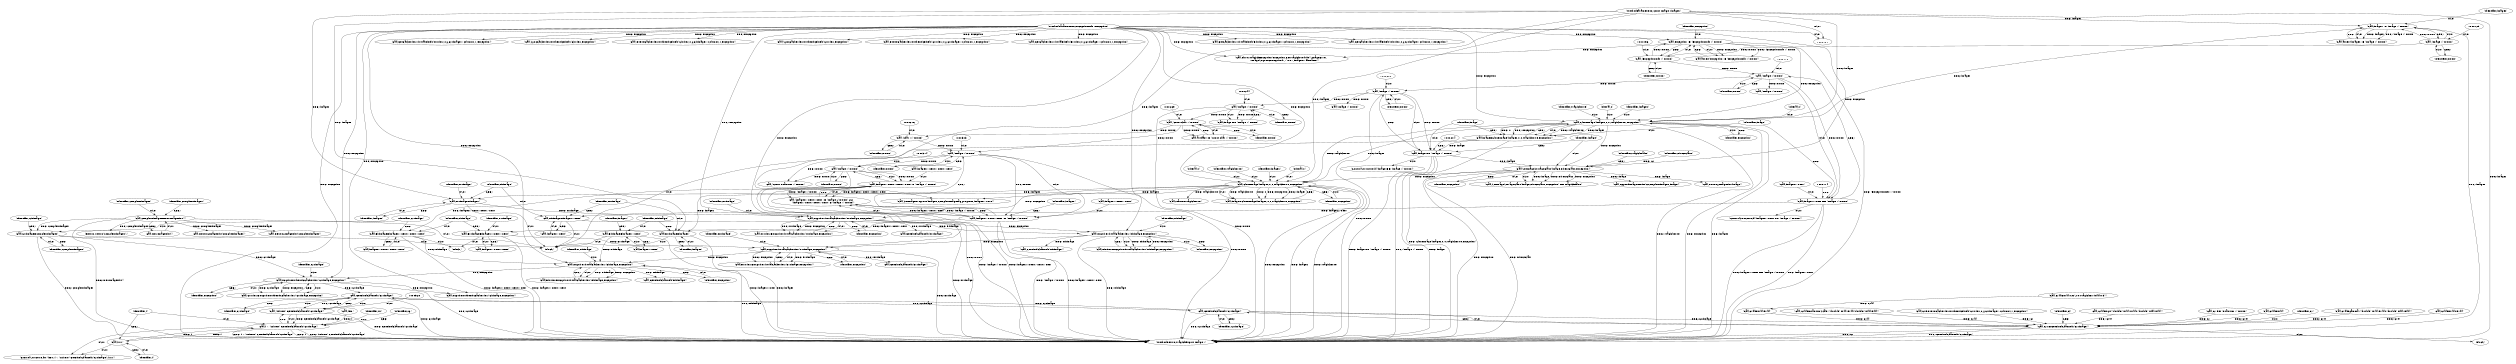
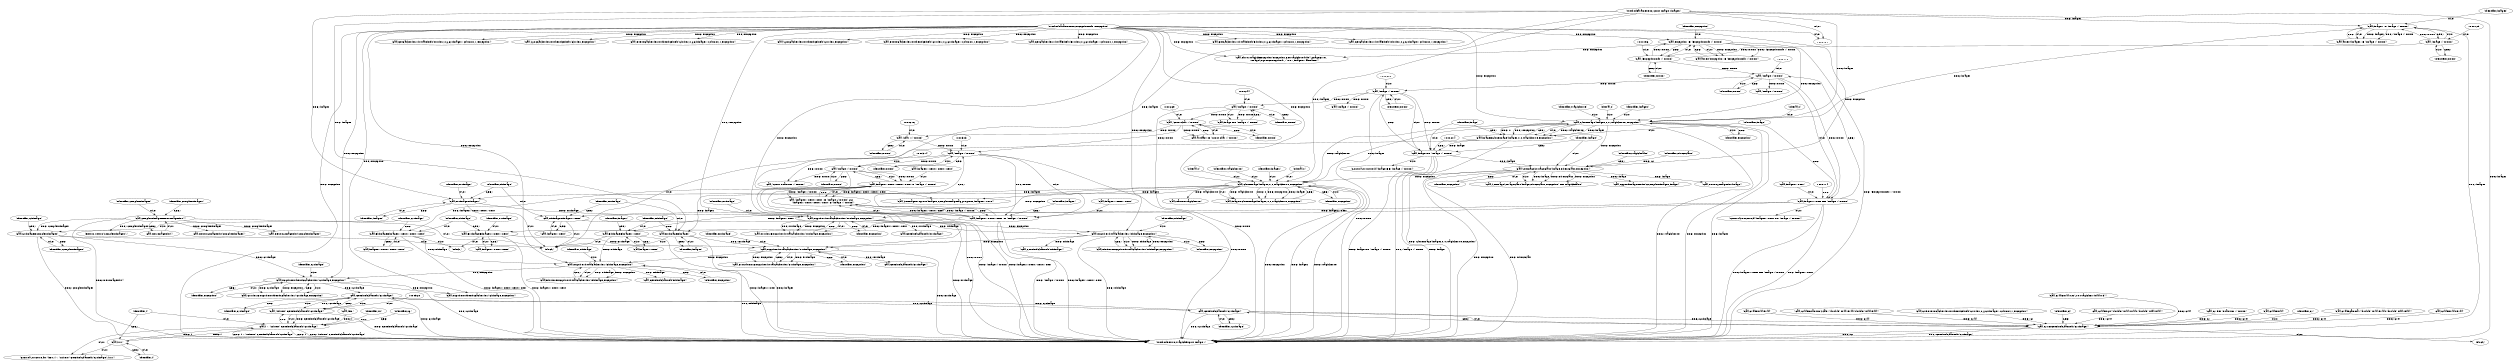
edge "(Call,images->next == (Image *) NULL)" -> "(Call,Bi_image=images->next)": added, label "DDG: images->next"
edge "(Call,Ai_image=images->next)" -> "(Call,AcquireVirtualCacheView(Ai_image,exception))": label "DDG: Bi_image" -> "DDG: Ai_image"
edge "(Call,Br_image=images)" -> "(Call,AcquireVirtualCacheView(Br_image,exception))": added, label "DDG: Br_image"
node "(Call,Br_view=AcquireVirtualCacheView(Br_image,exception))": label "(Call,Br_view=AcquireVirtualCacheView(Br_image,exception))" -> "(Call,Br_columns=AcquireVirtualCacheView(Br_image,exception))"
edge "(Call,Cr[i]=Ar[i]*cos(2.0*MagickPI*(Ai[i]-0.5)))" -> "(Call,Cr[i]=Ar[i]-Br[i])": now "(Call,Cr[i]=Ar[i]*cos(2.0*MagickPI*(Ai[i]-0.5)))" -> "(Call,Cr+=GetPixelChannels(Cr_image))"
